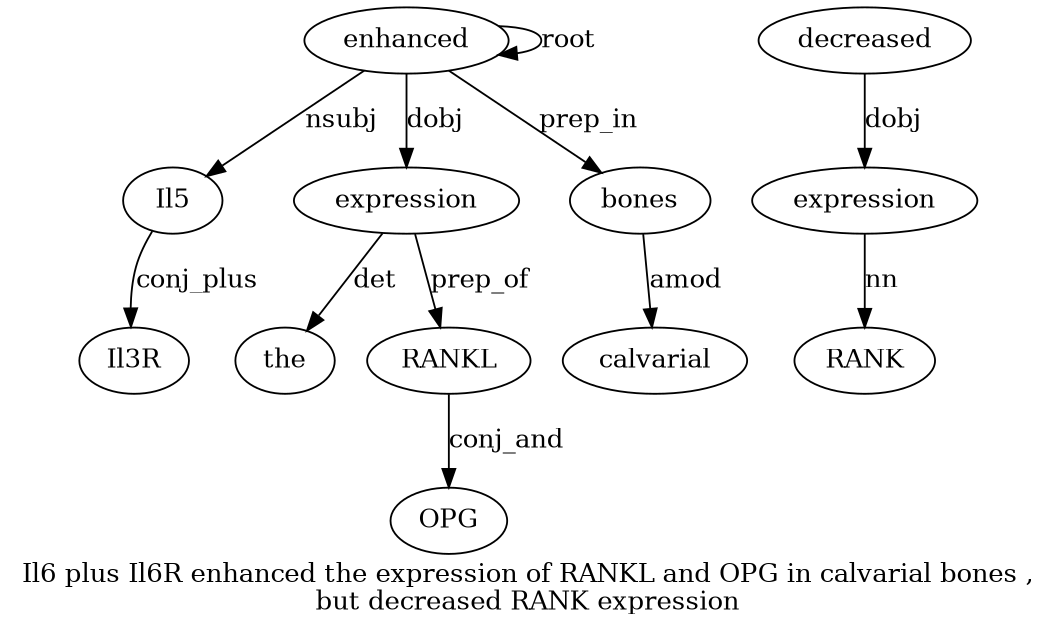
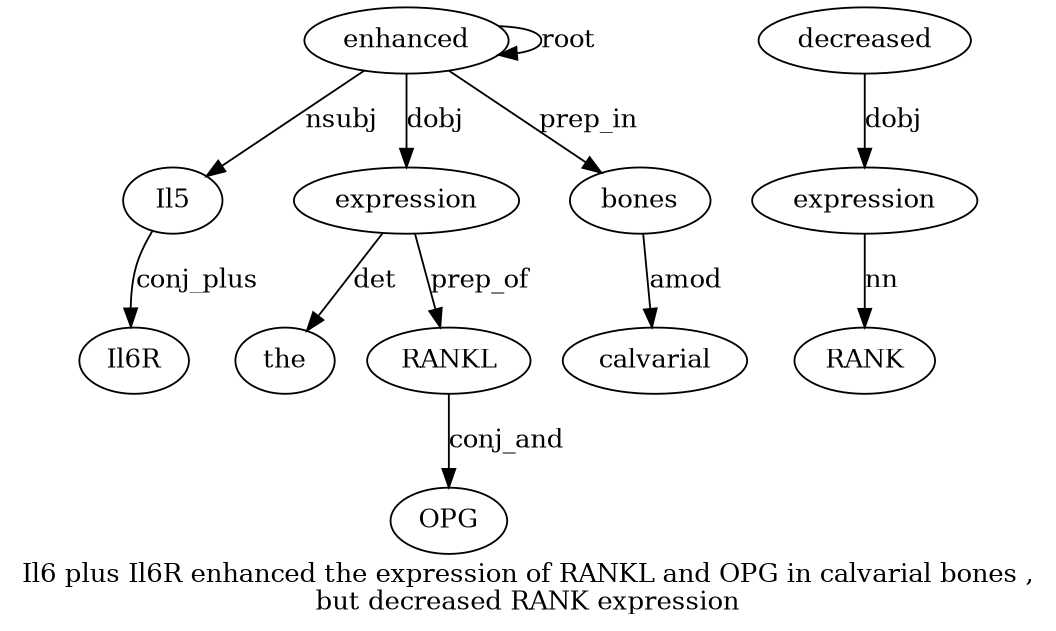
node "Il3R": label "Il3R" -> "Il6R"
